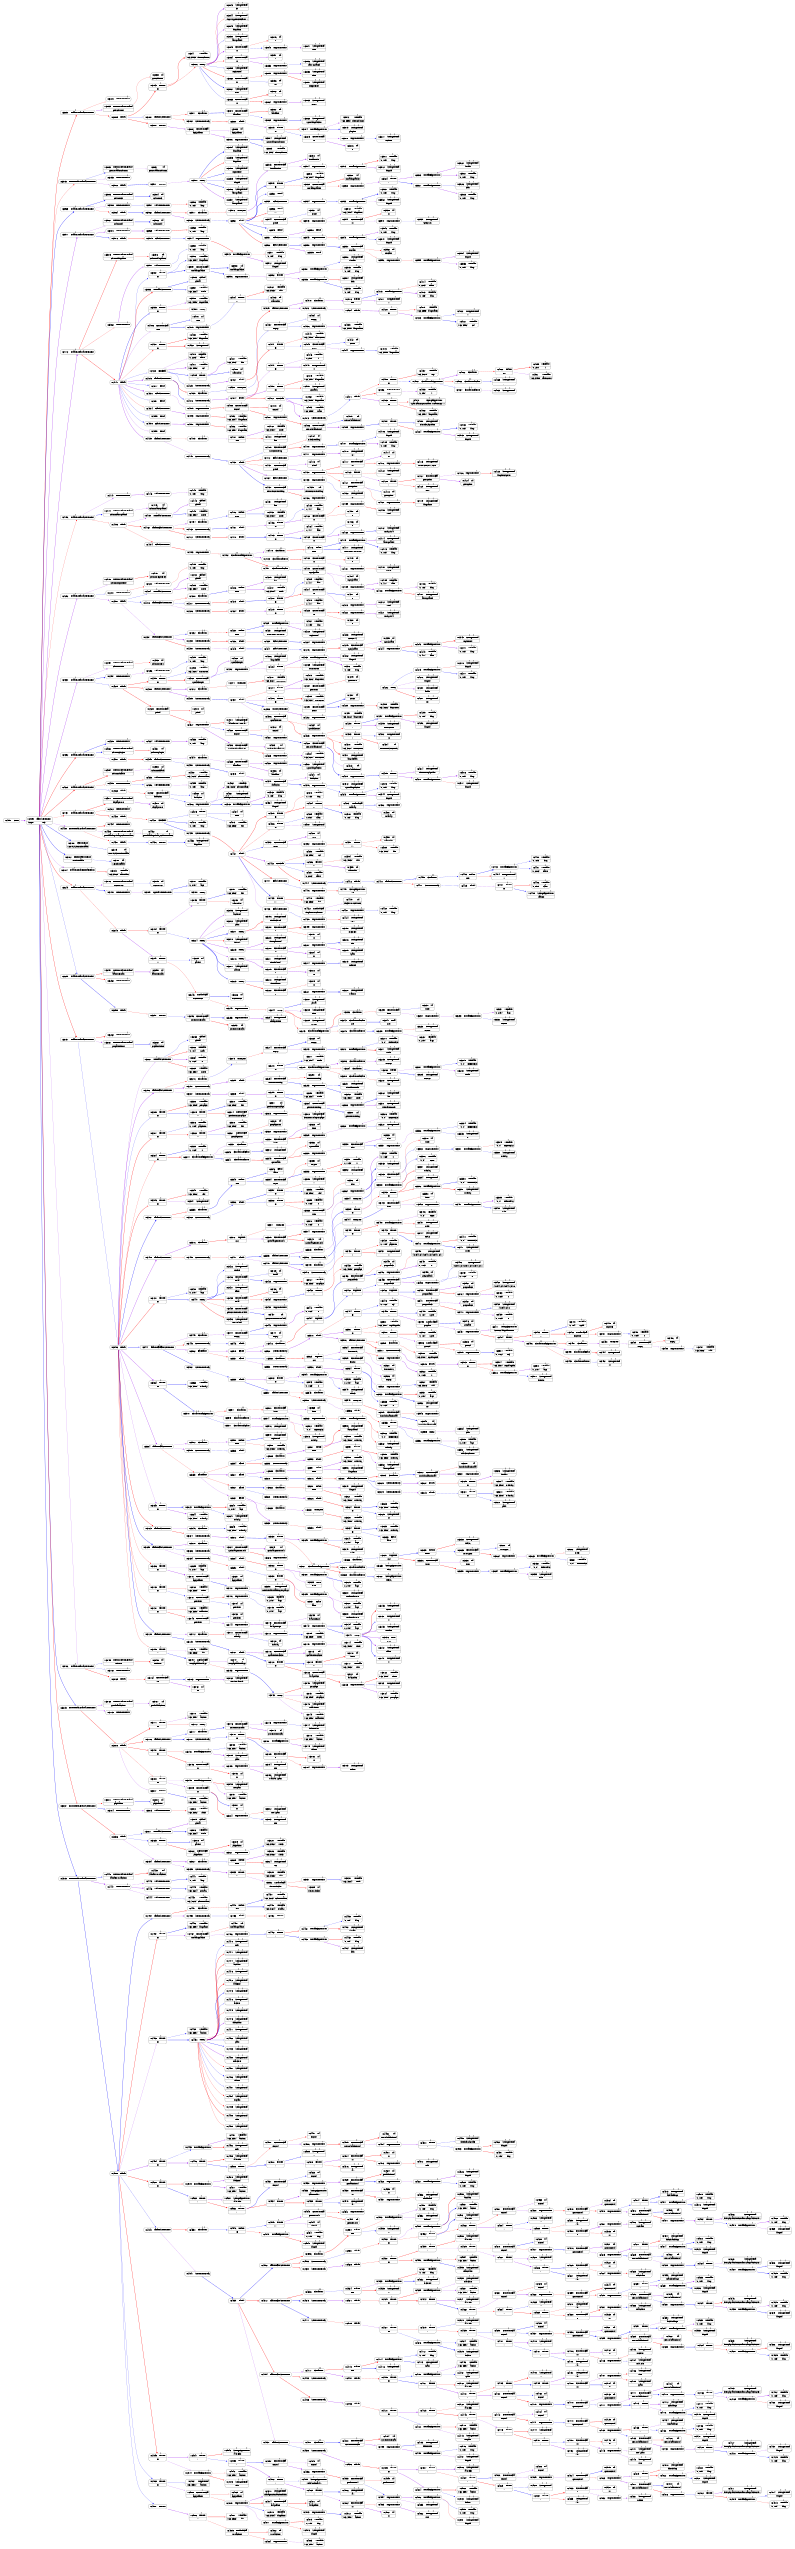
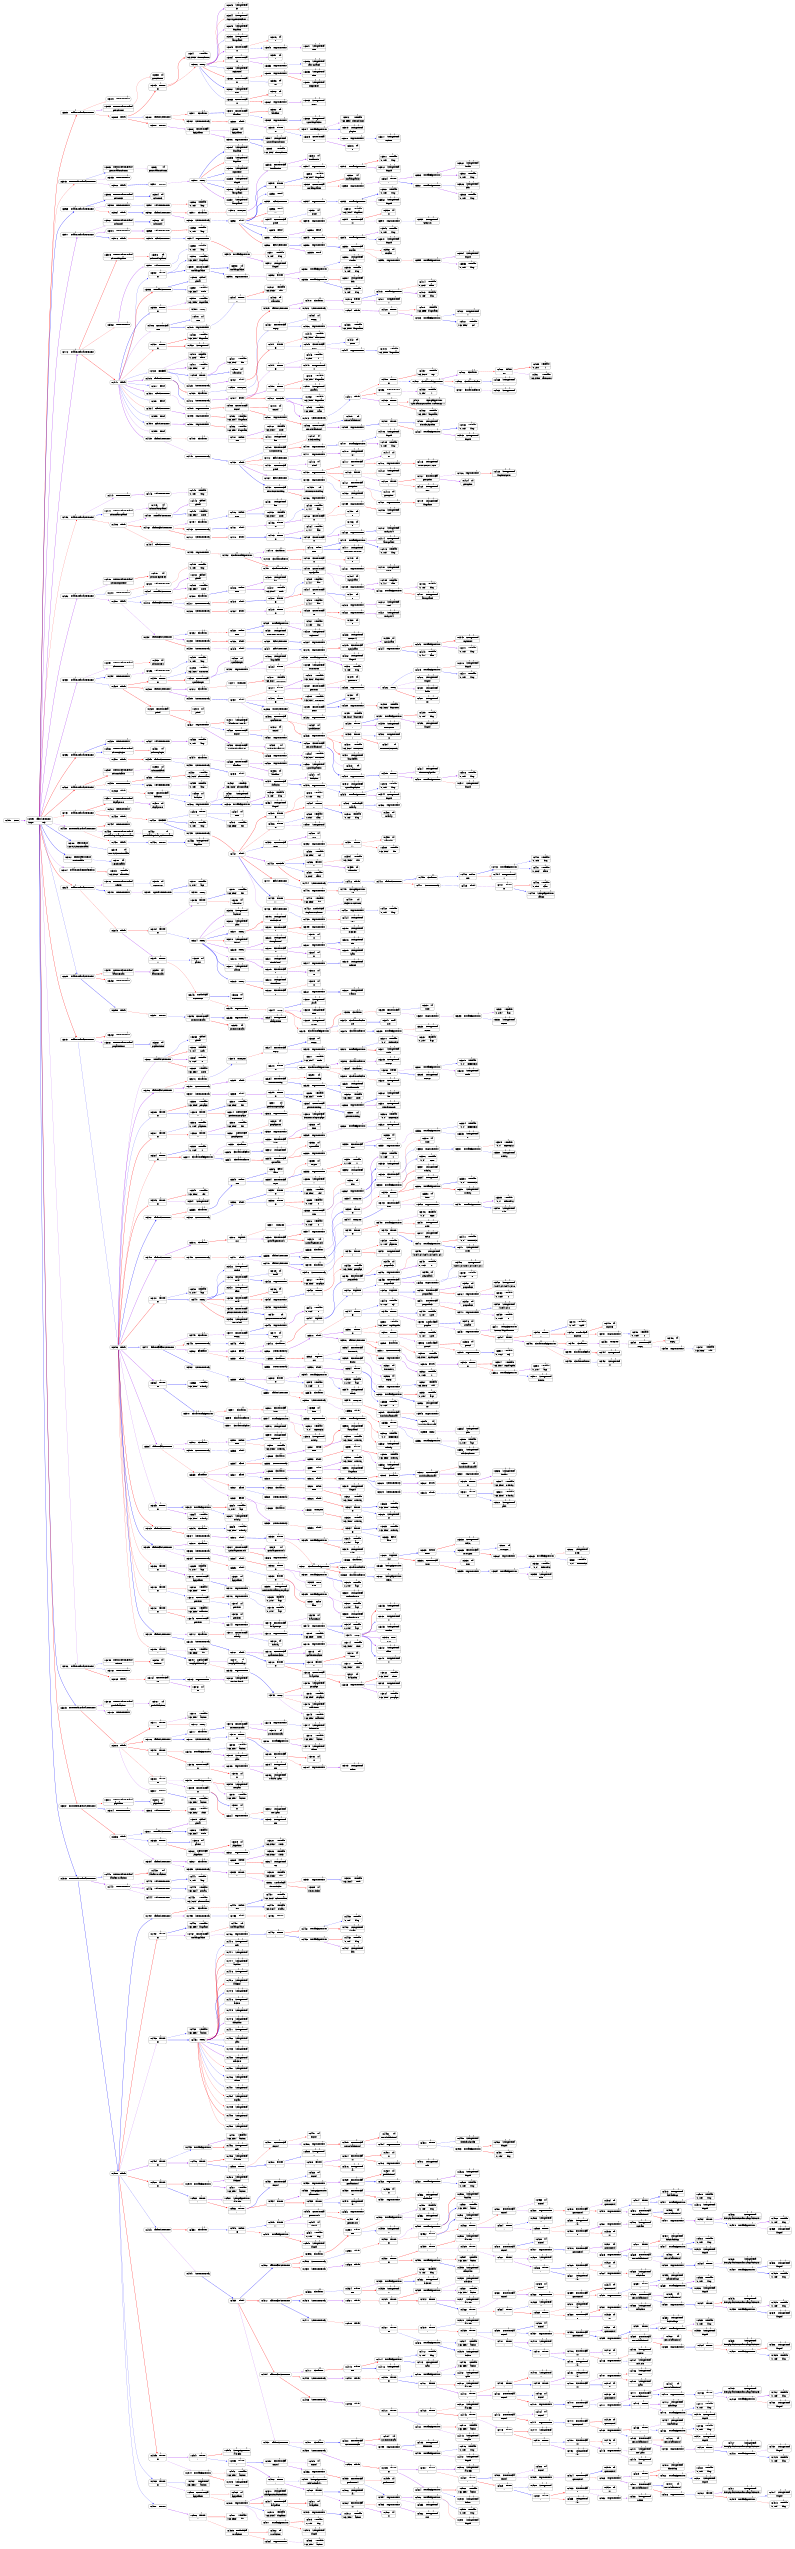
node "164283": added
node "163186": text "__construct" -> "__fields"
edge "164717" -> "164791": now "164793" -> "164791"
